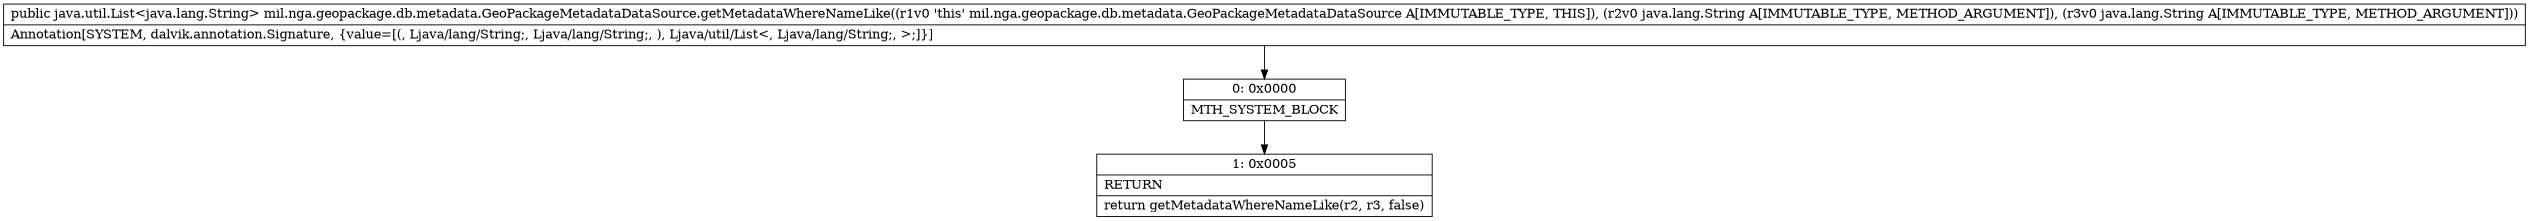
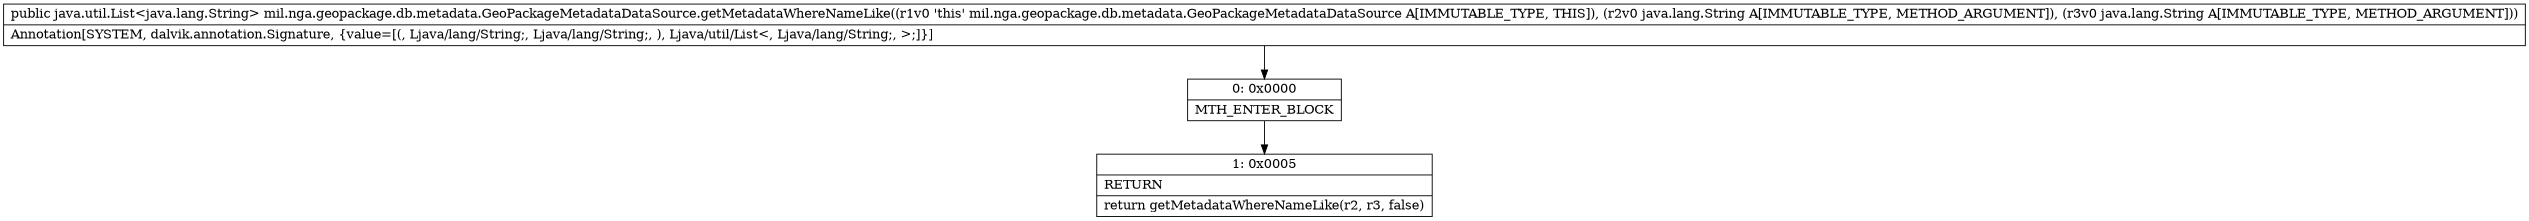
node "0: 0x0000": text "MTH_SYSTEM_BLOCK" -> "MTH_ENTER_BLOCK"
